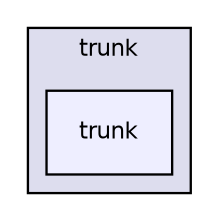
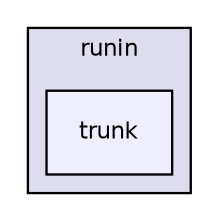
cluster "trunk": label "trunk" -> "runin"
